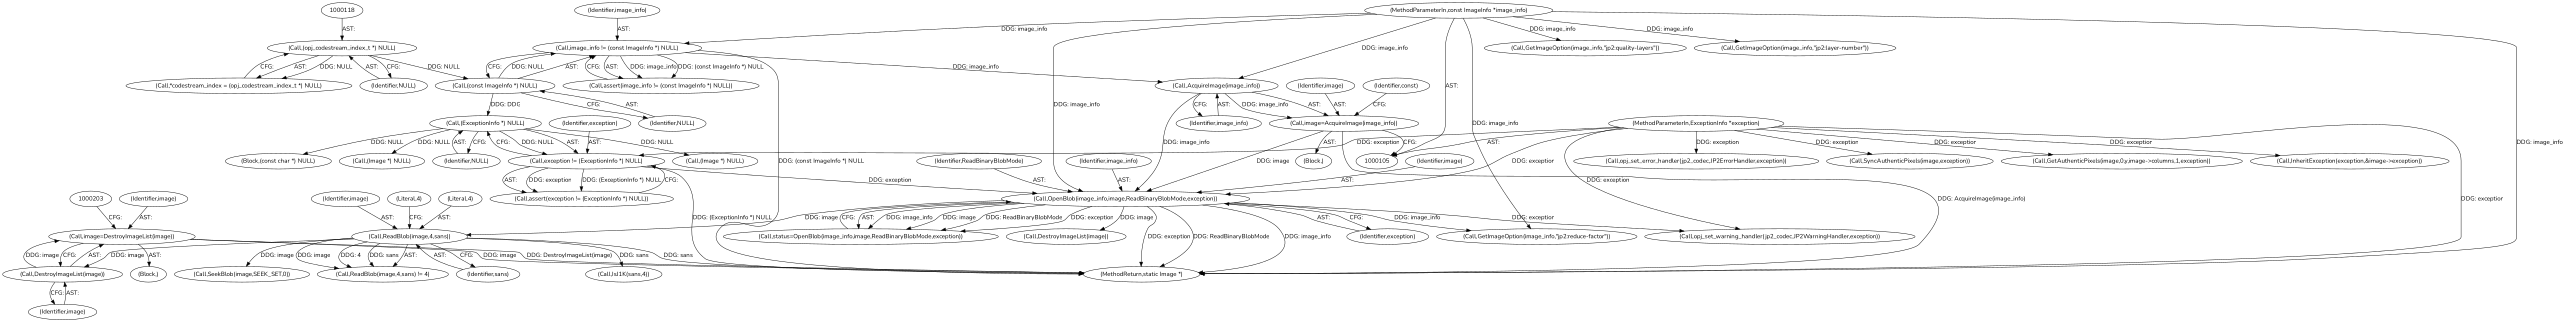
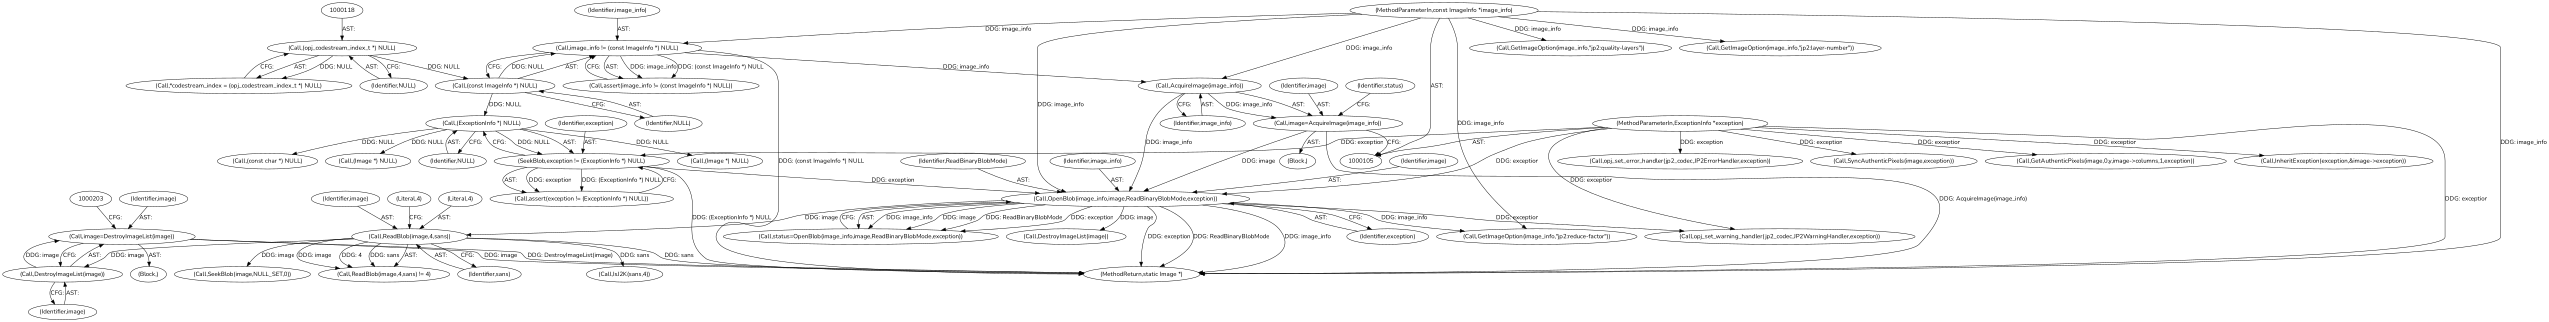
node "(Identifier,const)": label "(Identifier,const)" -> "(Identifier,status)"
edge "(Call,(const ImageInfo *) NULL)" -> "(Call,(ExceptionInfo *) NULL)": label "DDG: DDG" -> "DDG: NULL"
node "(Block,(const char *) NULL)": label "(Block,(const char *) NULL)" -> "(Call,(const char *) NULL)"
node "(Call,exception != (ExceptionInfo *) NULL)": label "(Call,exception != (ExceptionInfo *) NULL)" -> "(SeekBlob,exception != (ExceptionInfo *) NULL)"
node "(Call,SeekBlob(image,SEEK_SET,0))": label "(Call,SeekBlob(image,SEEK_SET,0))" -> "(Call,SeekBlob(image,NULL_SET,0))"
node "(Call,IsJ1K(sans,4))": label "(Call,IsJ1K(sans,4))" -> "(Call,IsJ2K(sans,4))"
